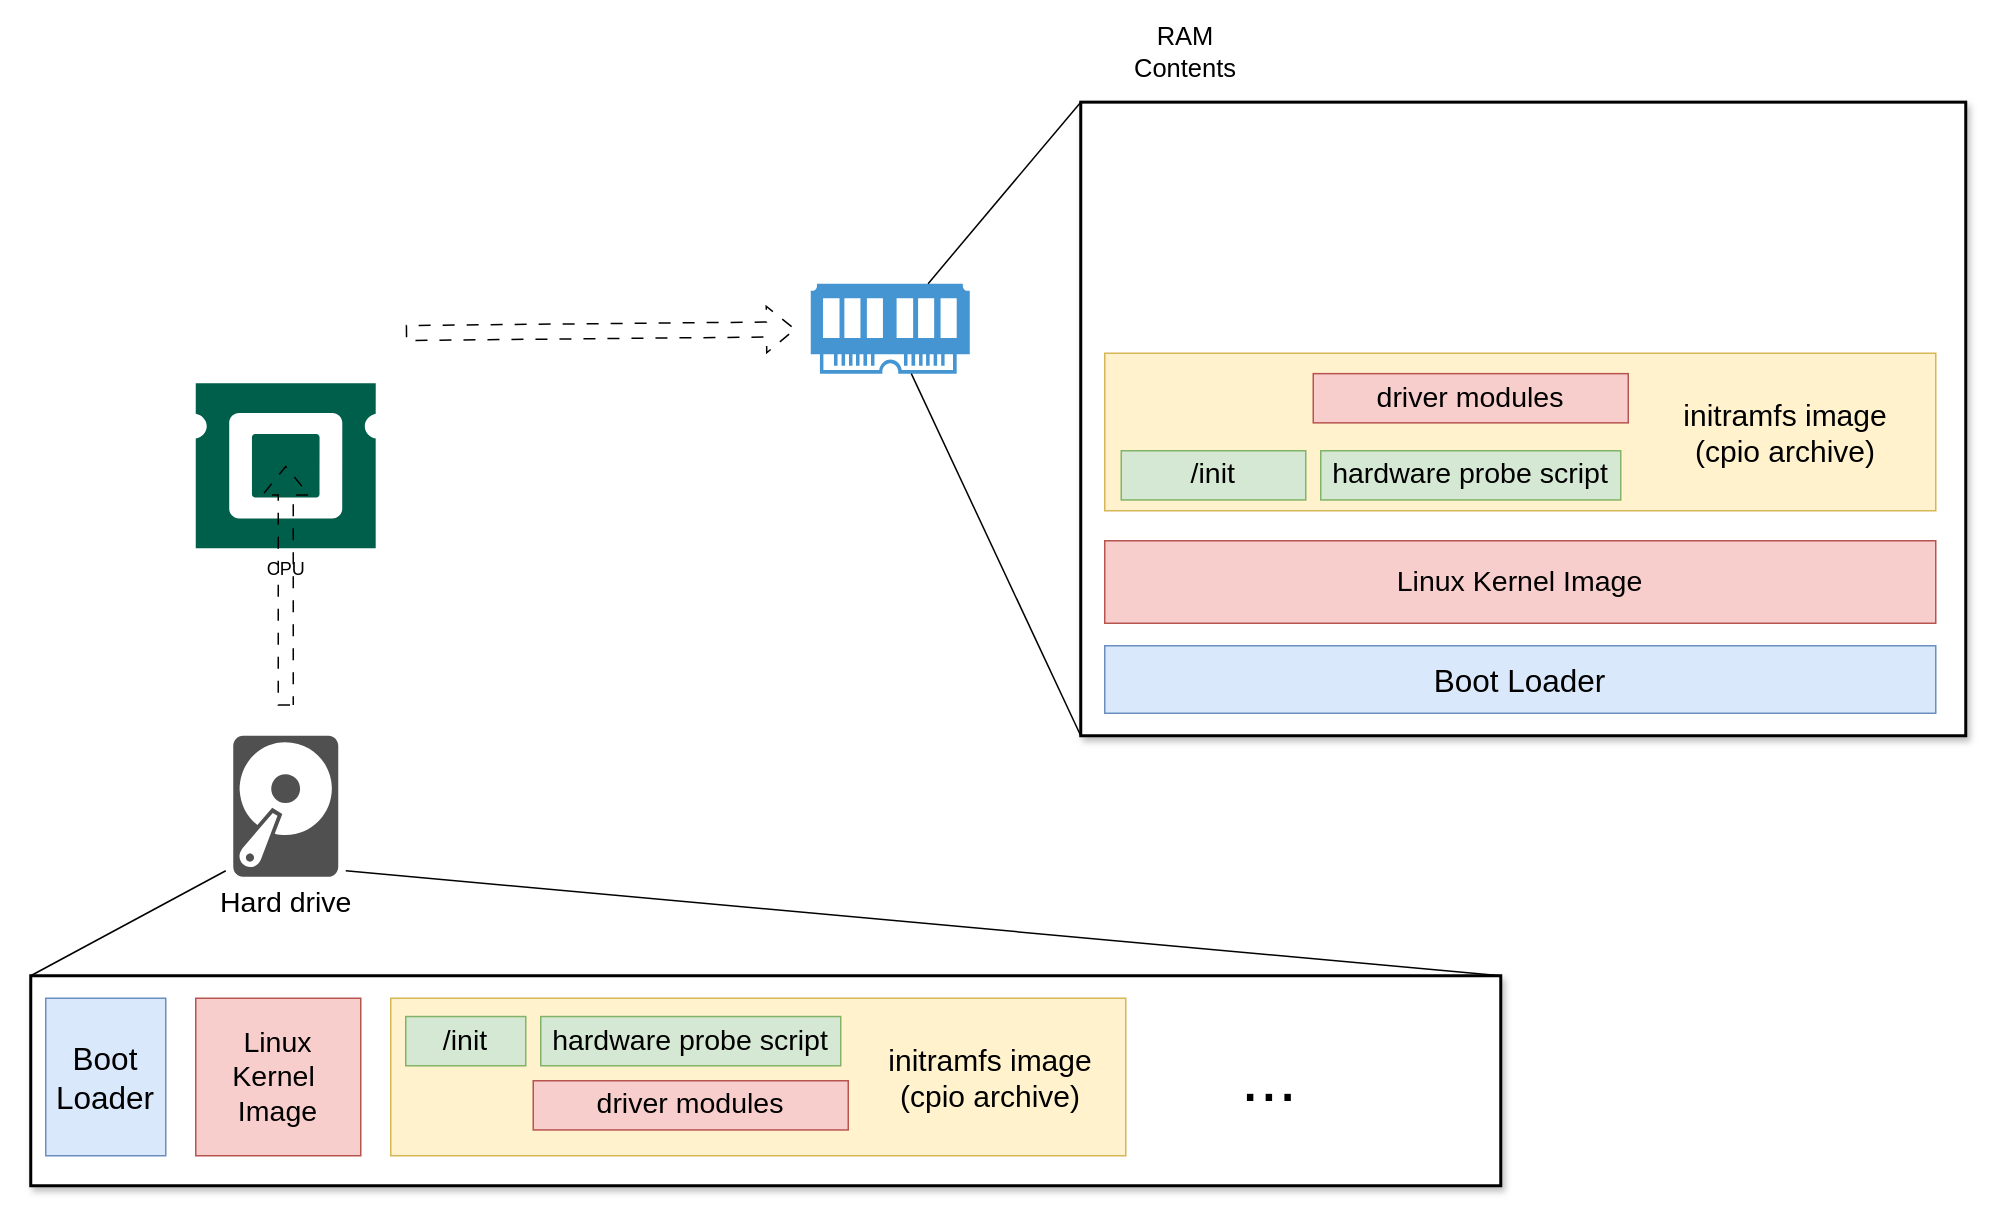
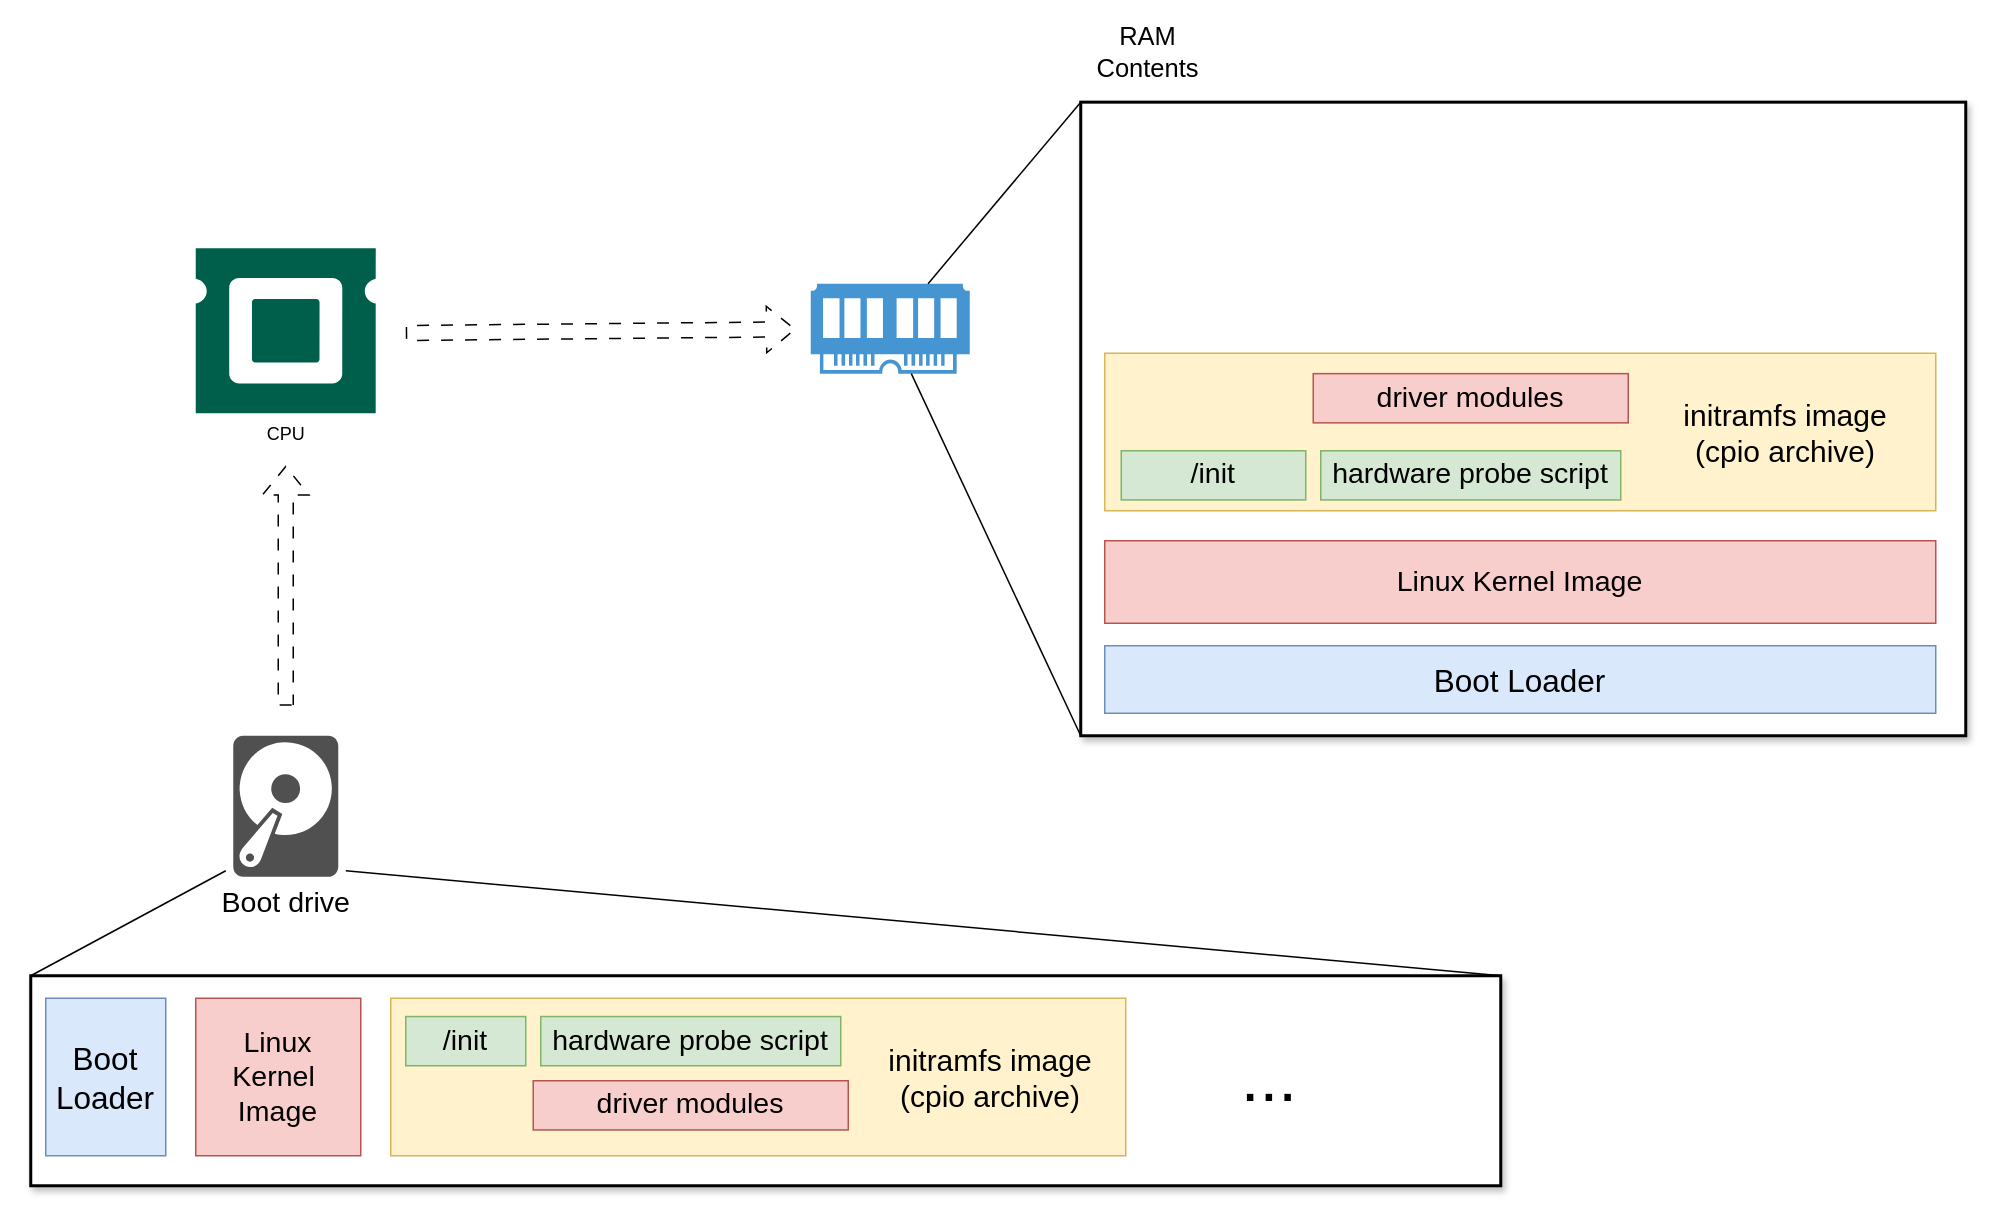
node "RAM Contents": moved (1186, 53) -> (1148, 53)
node "CPU": moved (286, 466) -> (286, 331)
node "Hard drive": label "Hard drive" -> "Boot drive"
